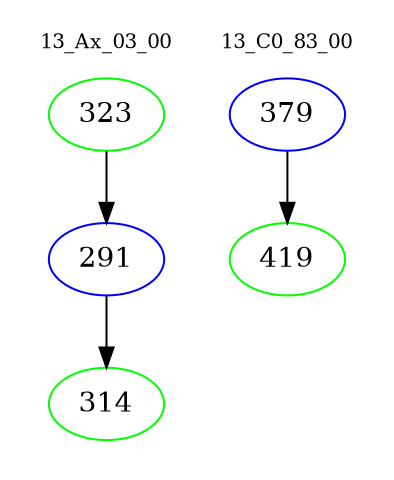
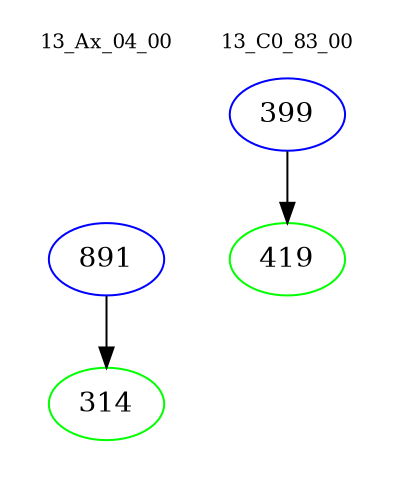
cluster "13_Ax_03_00": label "13_Ax_03_00" -> "13_Ax_04_00"
node "323": removed
node "379": label "379" -> "399"
node "291": label "291" -> "891"
